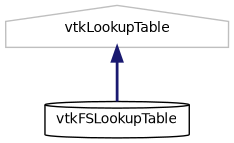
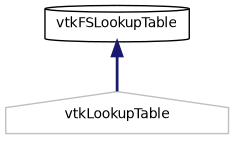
edge "vtkFSLookupTable" -> "vtkLookupTable": reversed
